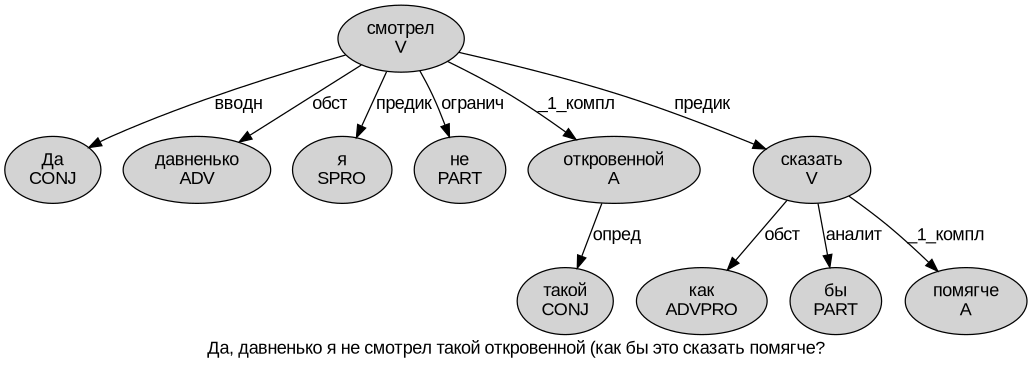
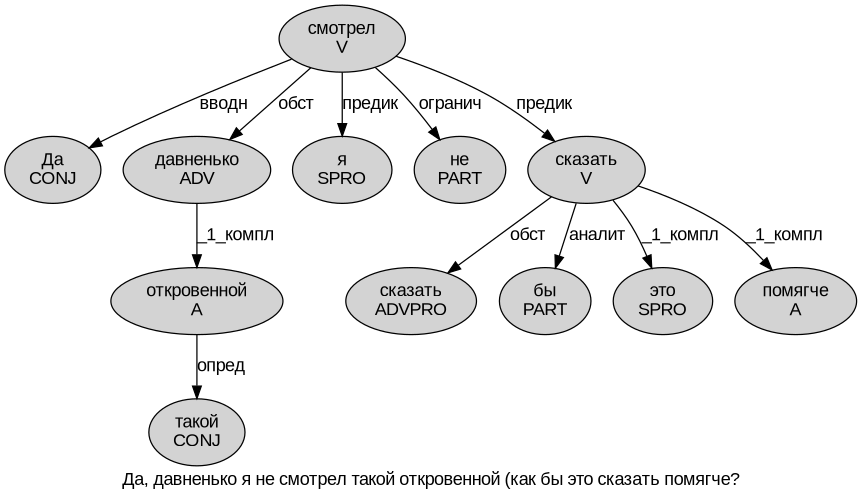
edge "смотрел V" -> "откровенной A": now "давненько ADV" -> "откровенной A"
node "это SPRO": added
node "как ADVPRO": label "как ADVPRO" -> "сказать ADVPRO"
